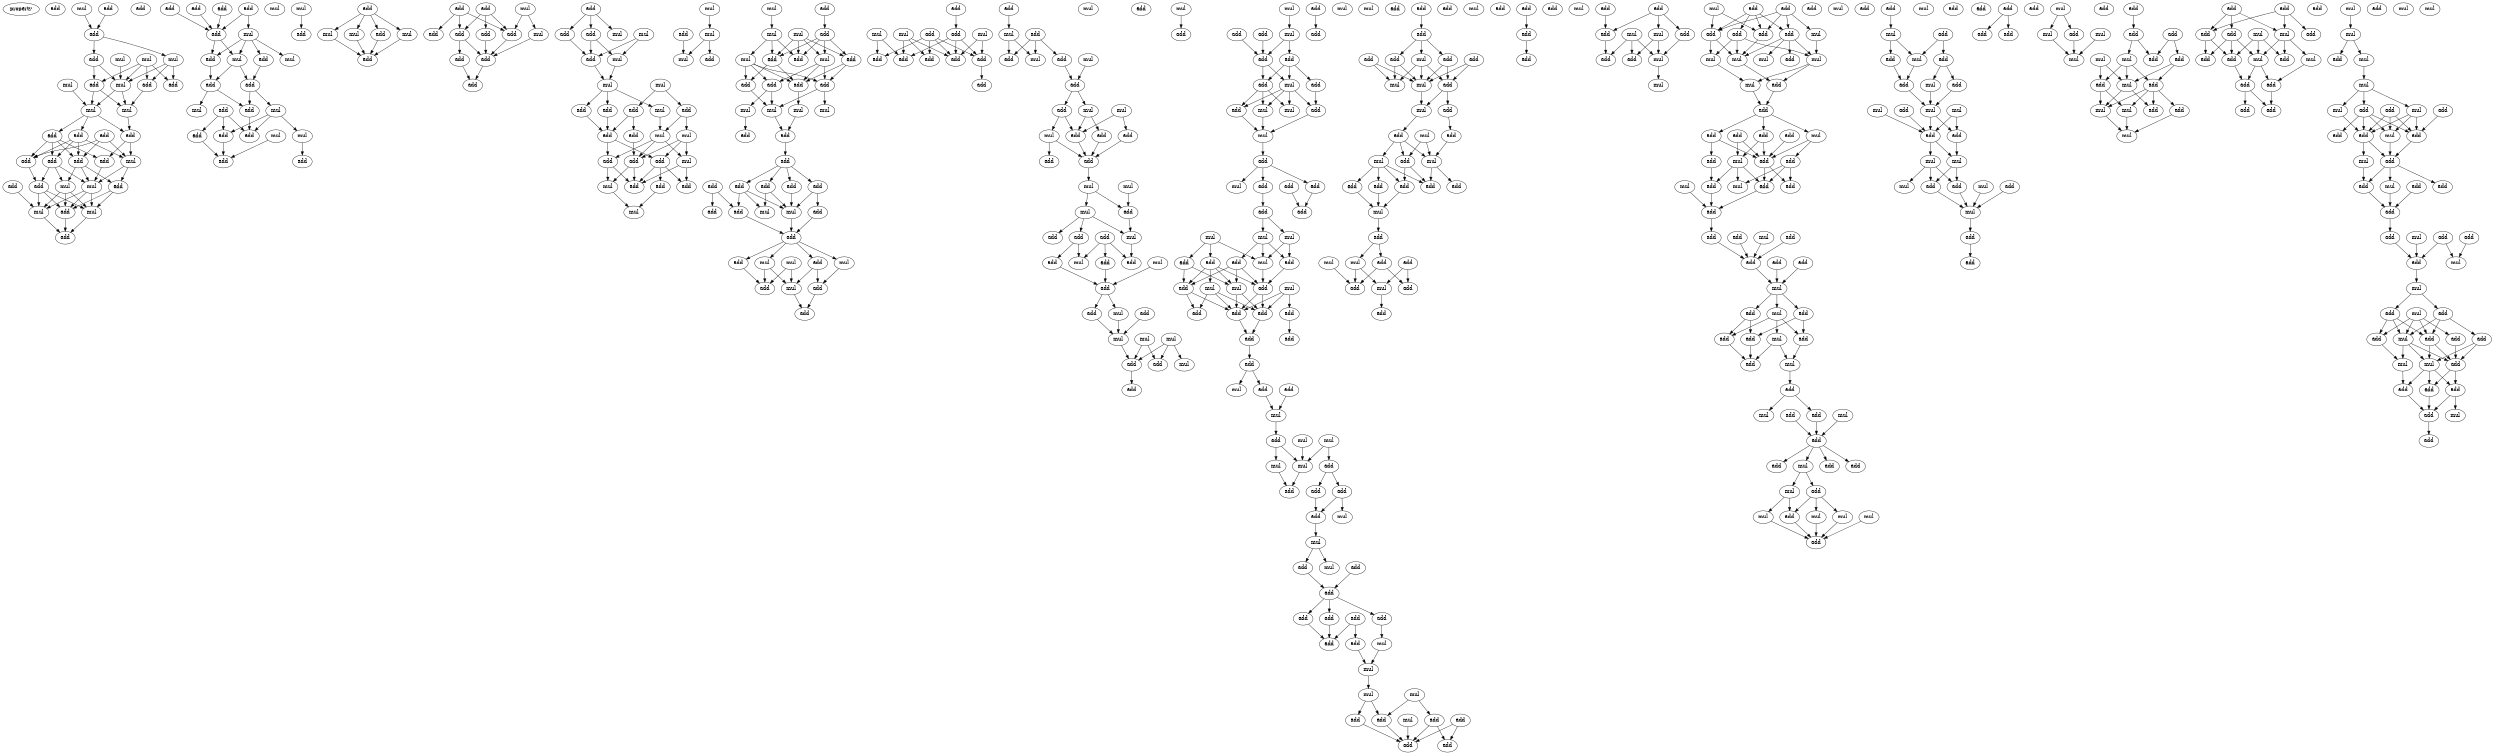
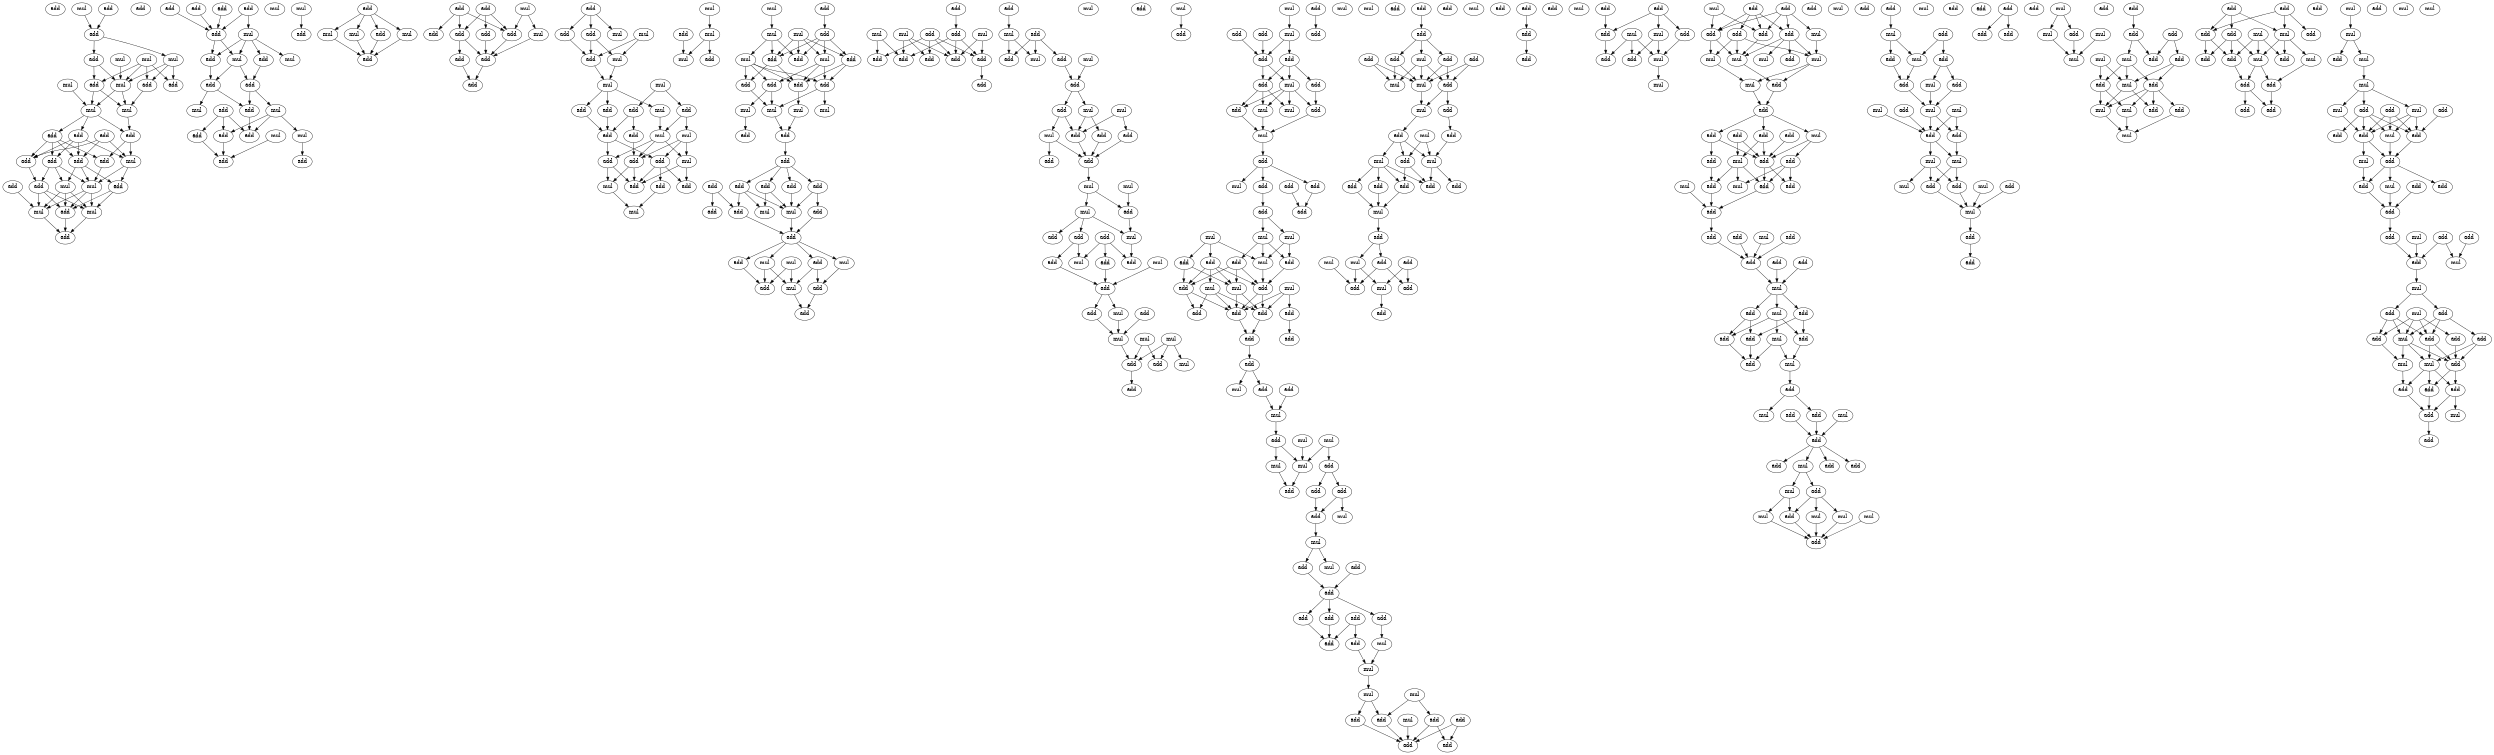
node "property": removed
